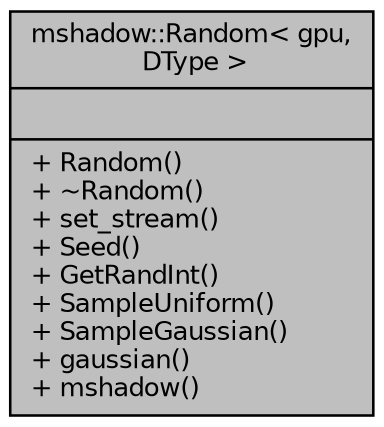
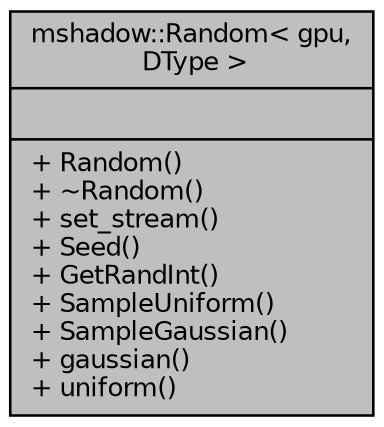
node "mshadow::Random< gpu,": text "+ mshadow()" -> "+ uniform()"
